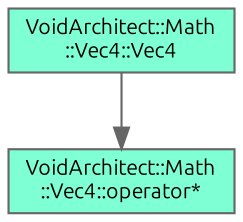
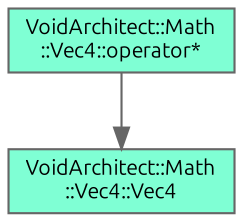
edge "VoidArchitect::Math ::Vec4::Vec4" -> "VoidArchitect::Math ::Vec4::operator*": reversed
